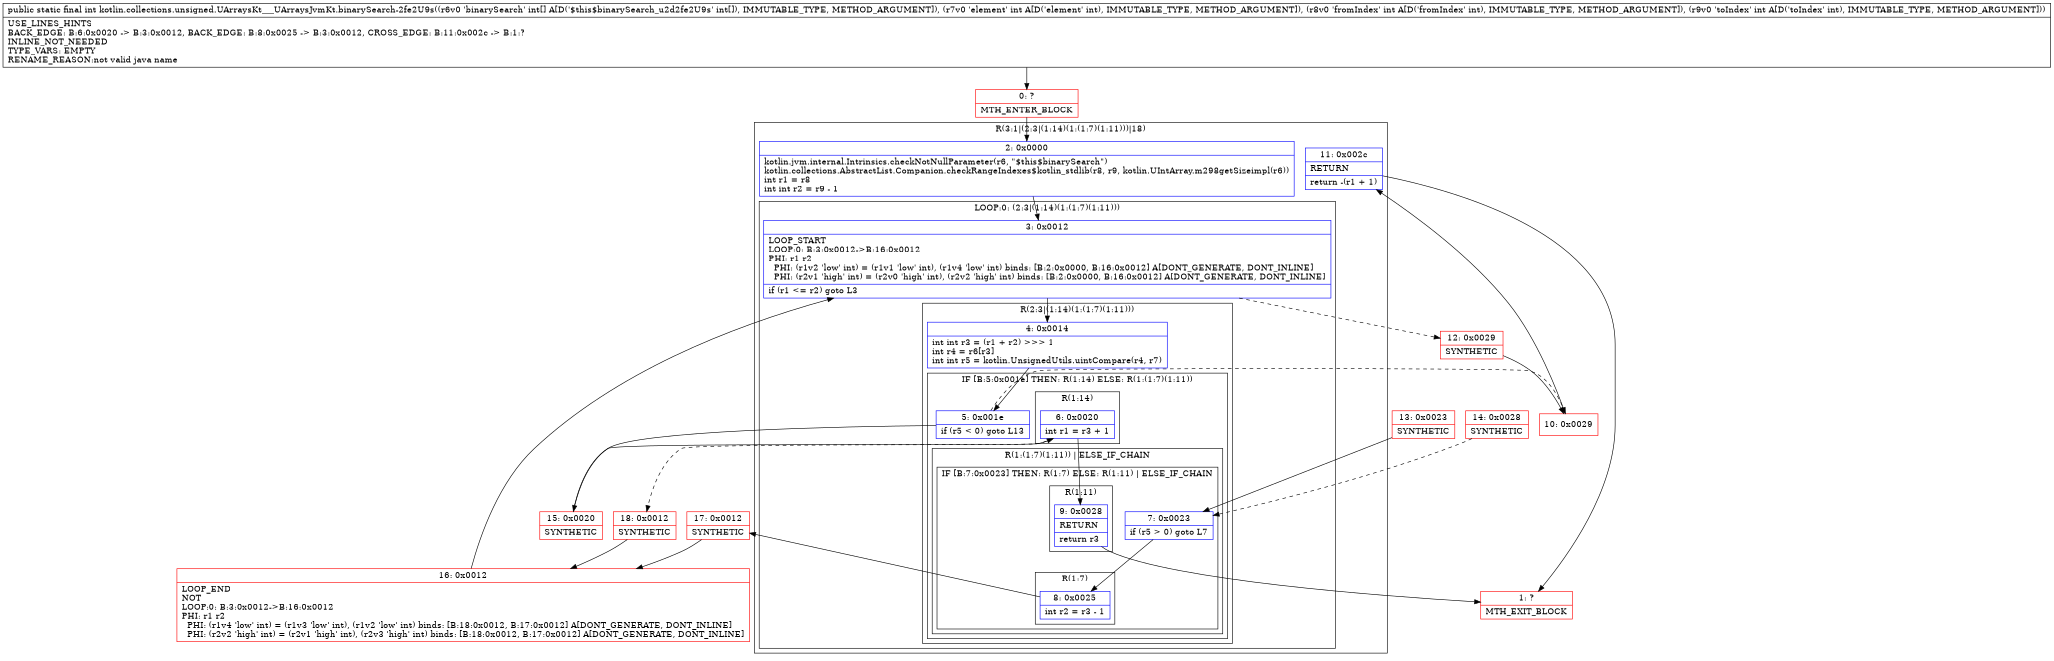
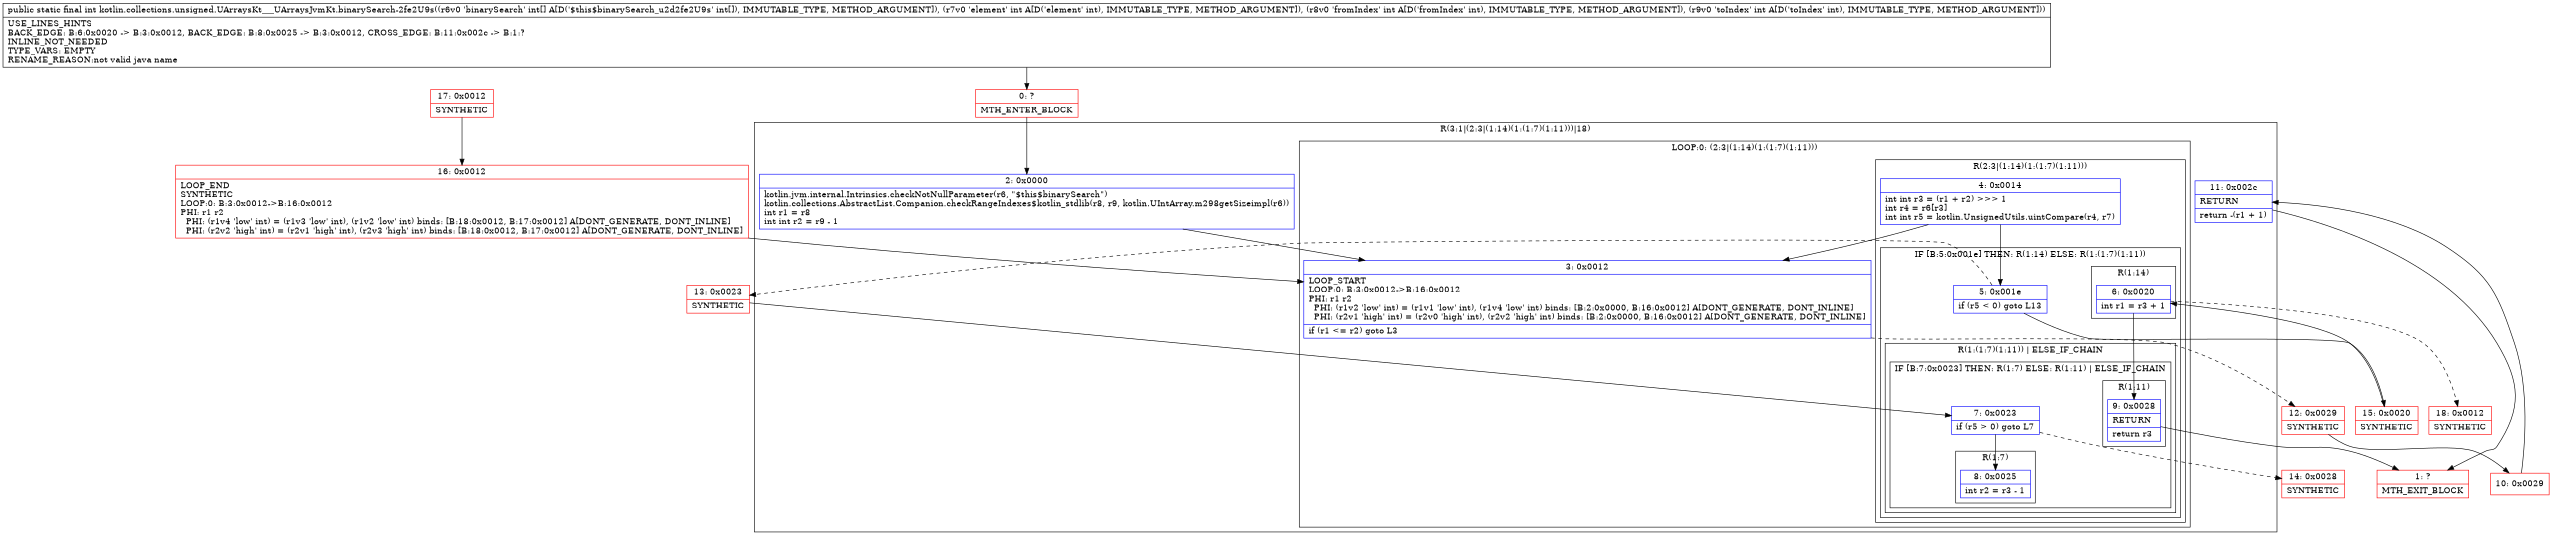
edge "3: 0x0012" -> "4: 0x0014": reversed
edge "5: 0x001e" -> "10: 0x0029": now "5: 0x001e" -> "13: 0x0023"
edge "14: 0x0028" -> "7: 0x0023": reversed
edge "18: 0x0012" -> "16: 0x0012": removed
edge "8: 0x0025" -> "17: 0x0012": removed
node "16: 0x0012": text "NOT" -> "SYNTHETIC"
